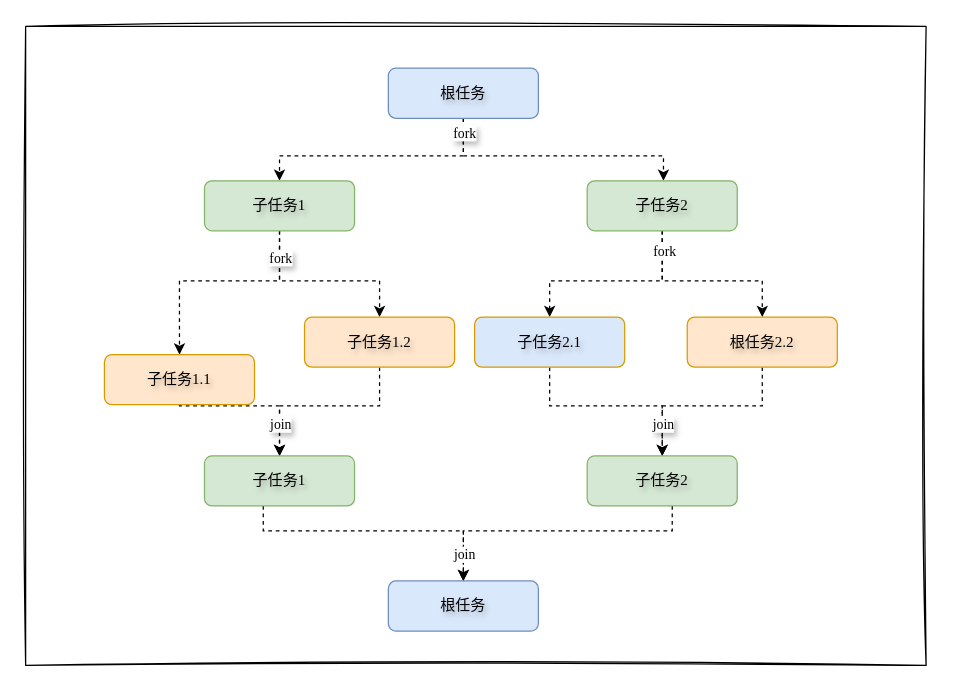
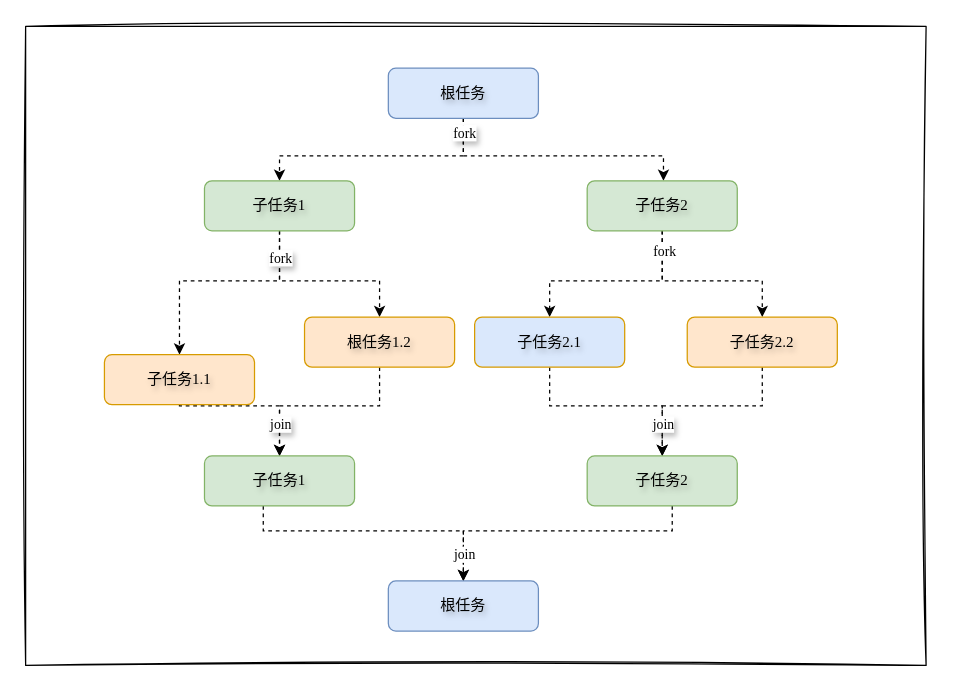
node "子任务1.2": label "子任务1.2" -> "根任务1.2"
node "根任务2.2": label "根任务2.2" -> "子任务2.2"
